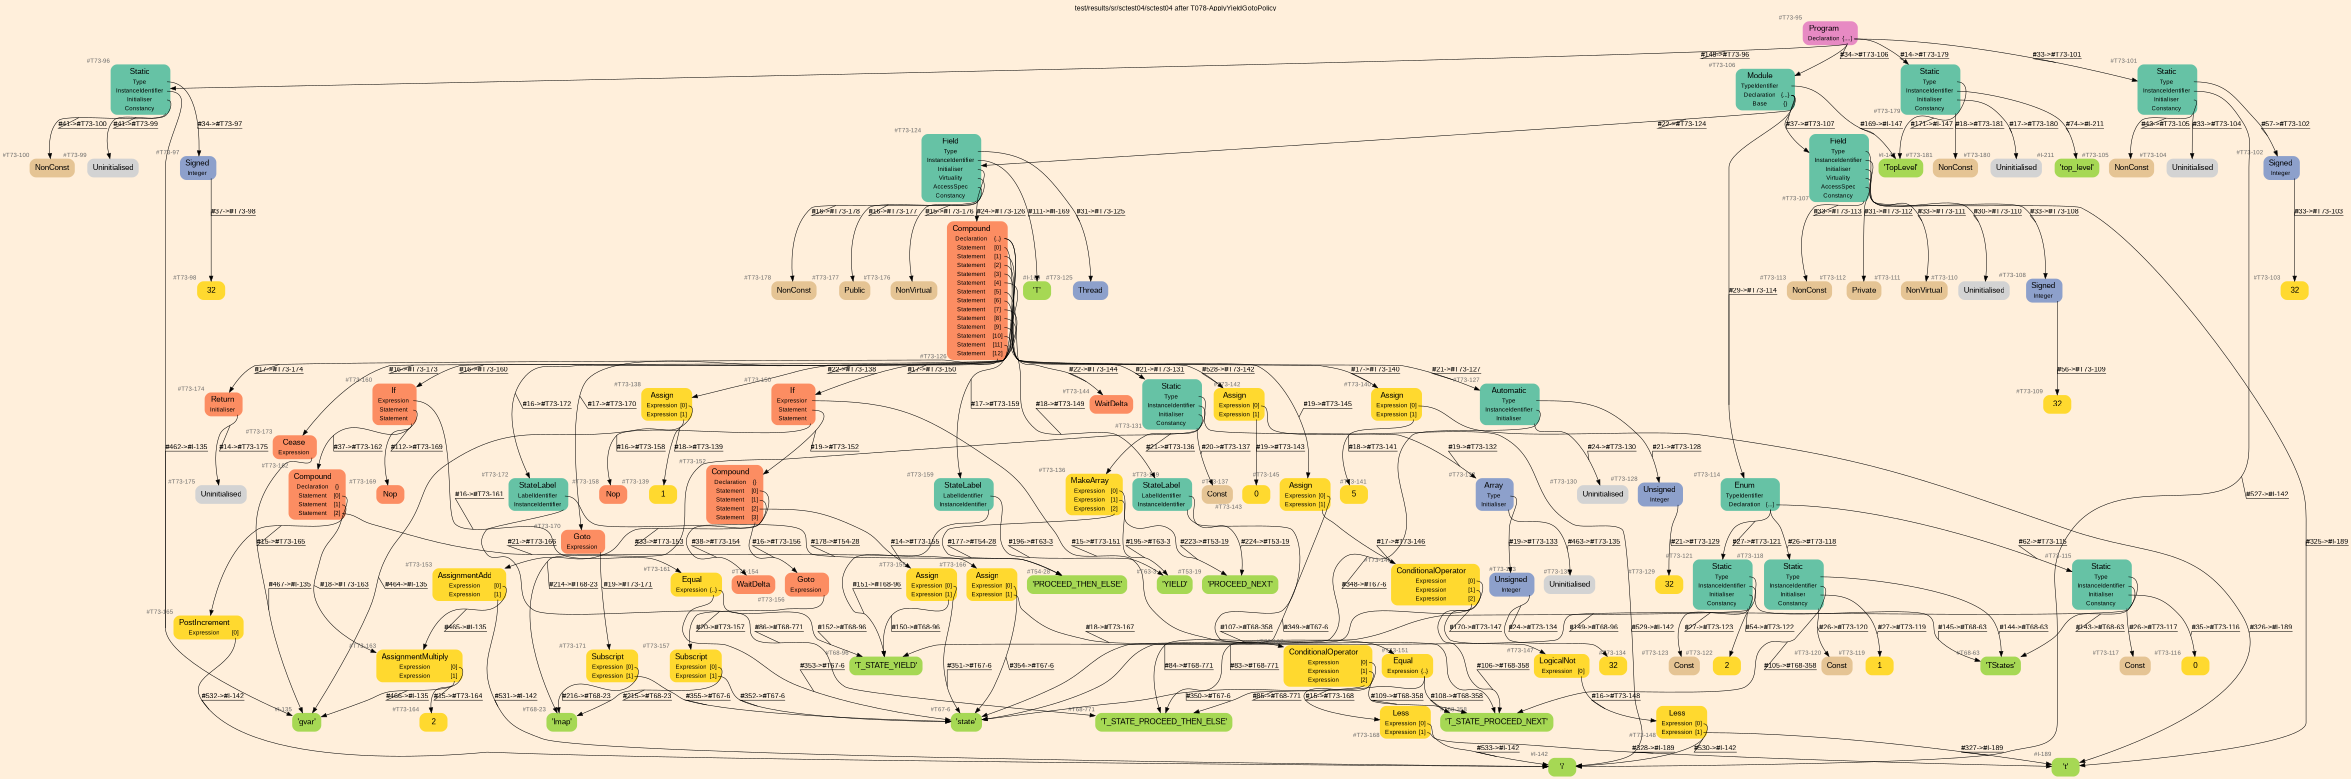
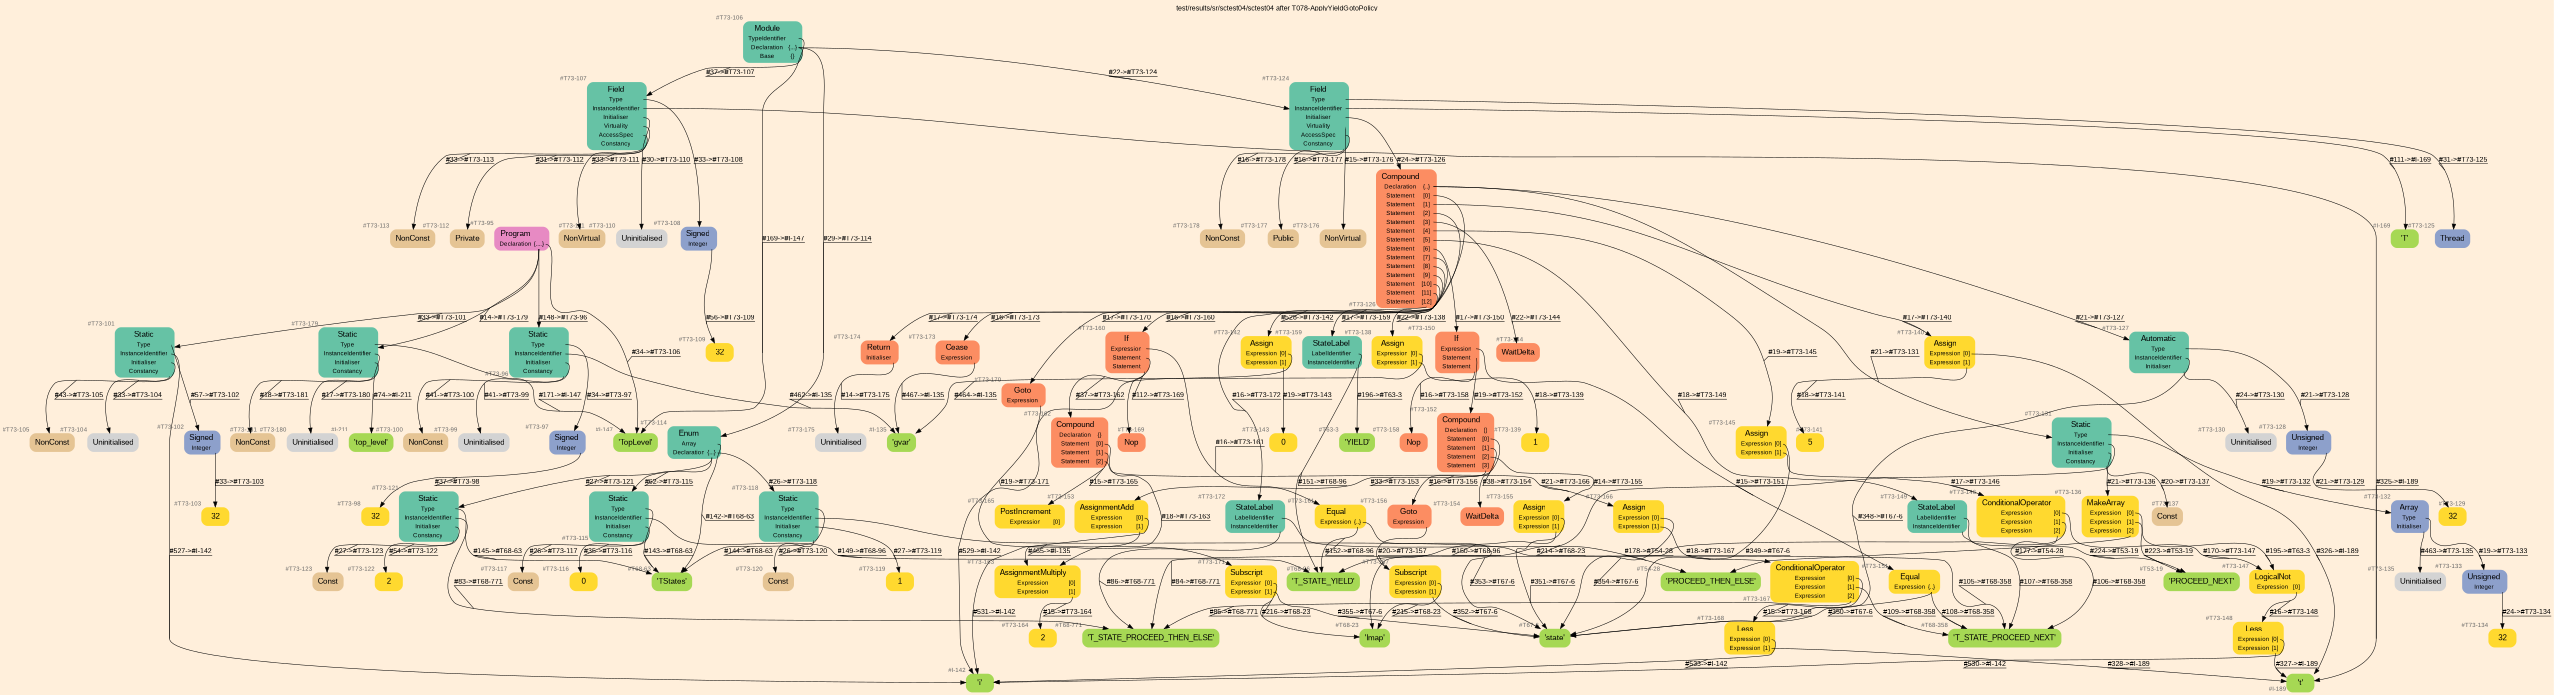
edge "Program" -> "Module": now "Program" -> "'TopLevel'"
node "Enum": text "TypeIdentifier" -> "Array"
edge "Enum" -> "'TStates'": added, label "#142->#T68-63"
edge "MakeArray" -> "'YIELD'": now "MakeArray" -> "LogicalNot"
edge "AssignmentMultiply" -> "'gvar'": removed, label "#466->#I-135"
edge "PostIncrement" -> "'i'": removed, label "#532->#I-142"
